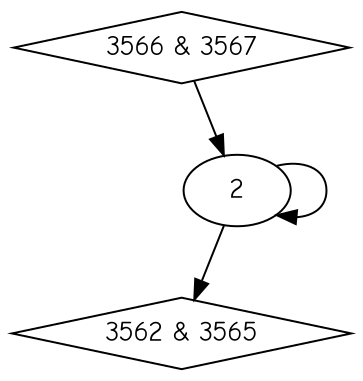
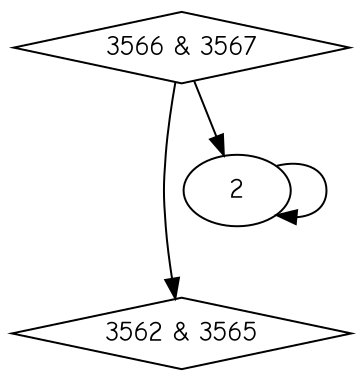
edge "2" -> "3562 & 3565": now "3566 & 3567" -> "3562 & 3565"
